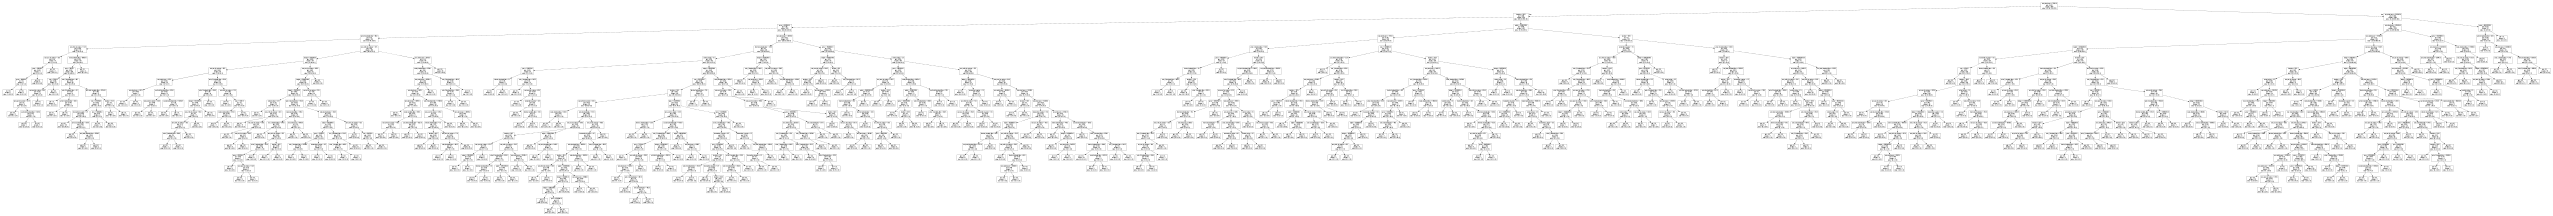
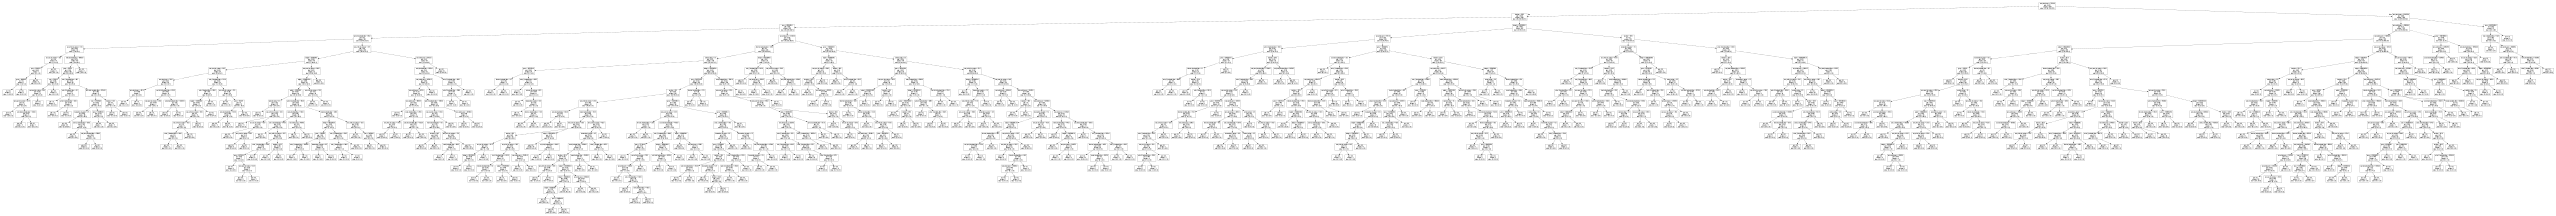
node "gini = 0.0 samples = 7 value = [0, 0, 0, 7]": removed
